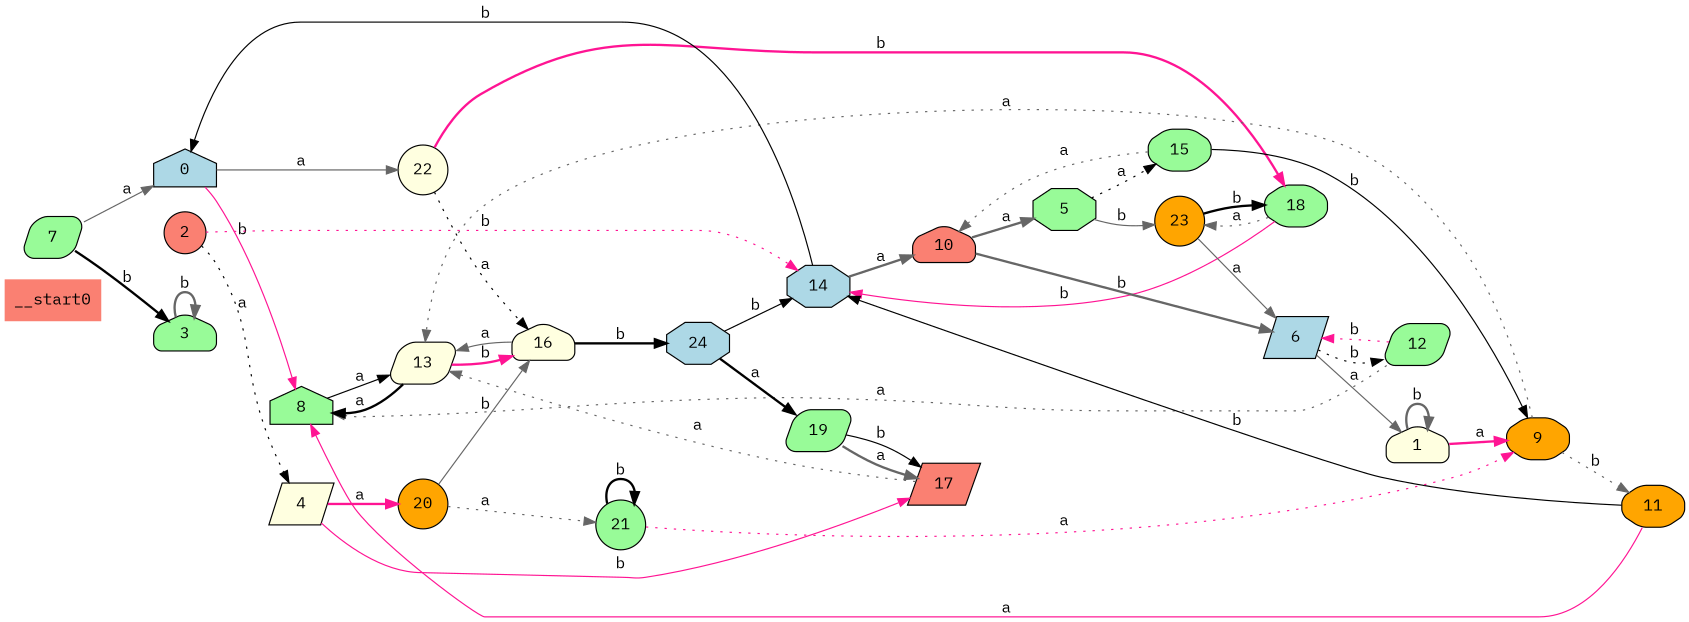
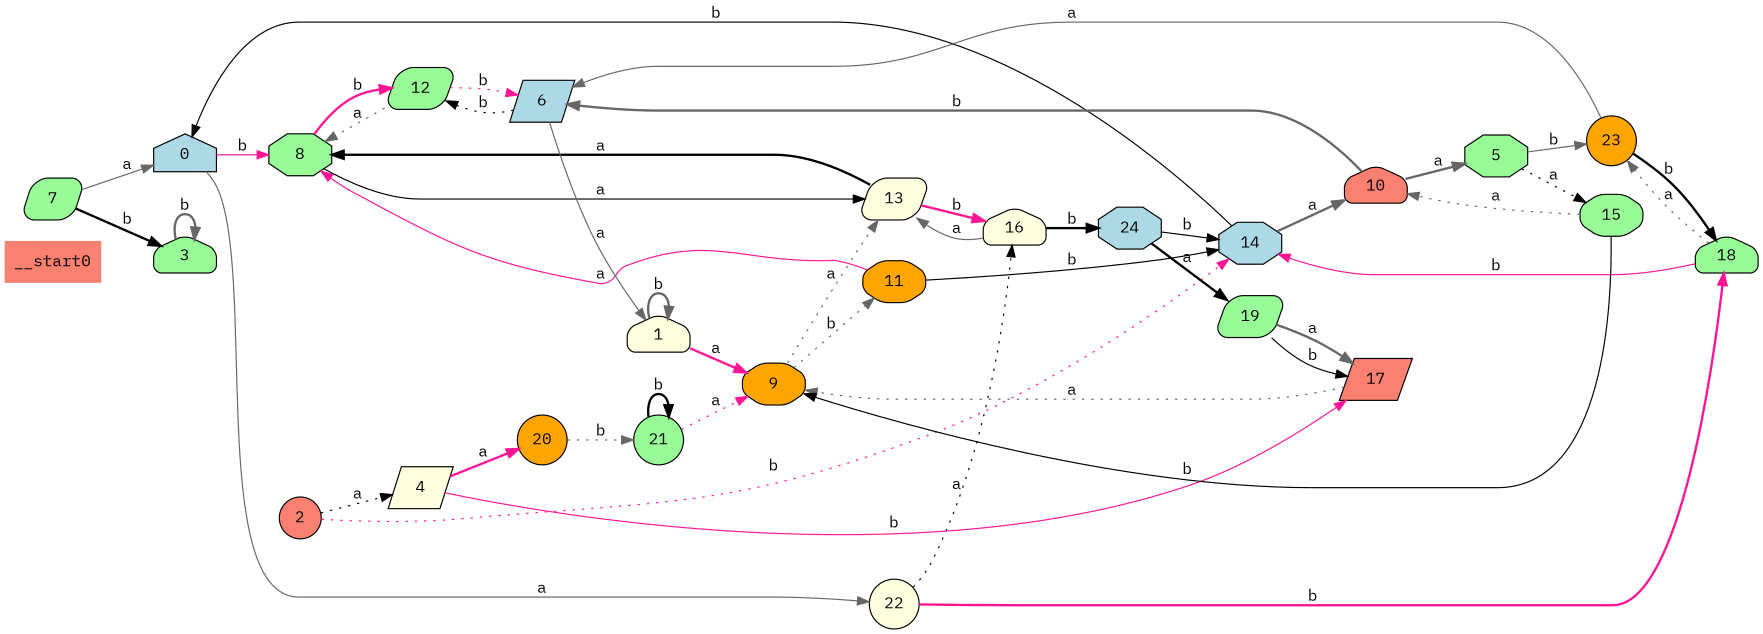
edge "8" -> "12": added, label "b"
node "18": shape octagon -> house
node "8": shape house -> octagon
edge "20" -> "16": removed, label "b"
edge "17" -> "13": now "17" -> "9"
edge "20" -> "21": label "a" -> "b"
